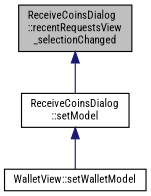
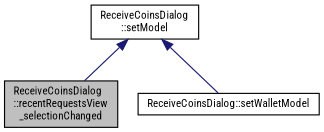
edge "ReceiveCoinsDialog ::setModel" -> "ReceiveCoinsDialog ::recentRequestsView _selectionChanged": reversed
node "WalletView::setWalletModel": label "WalletView::setWalletModel" -> "ReceiveCoinsDialog::setWalletModel"
